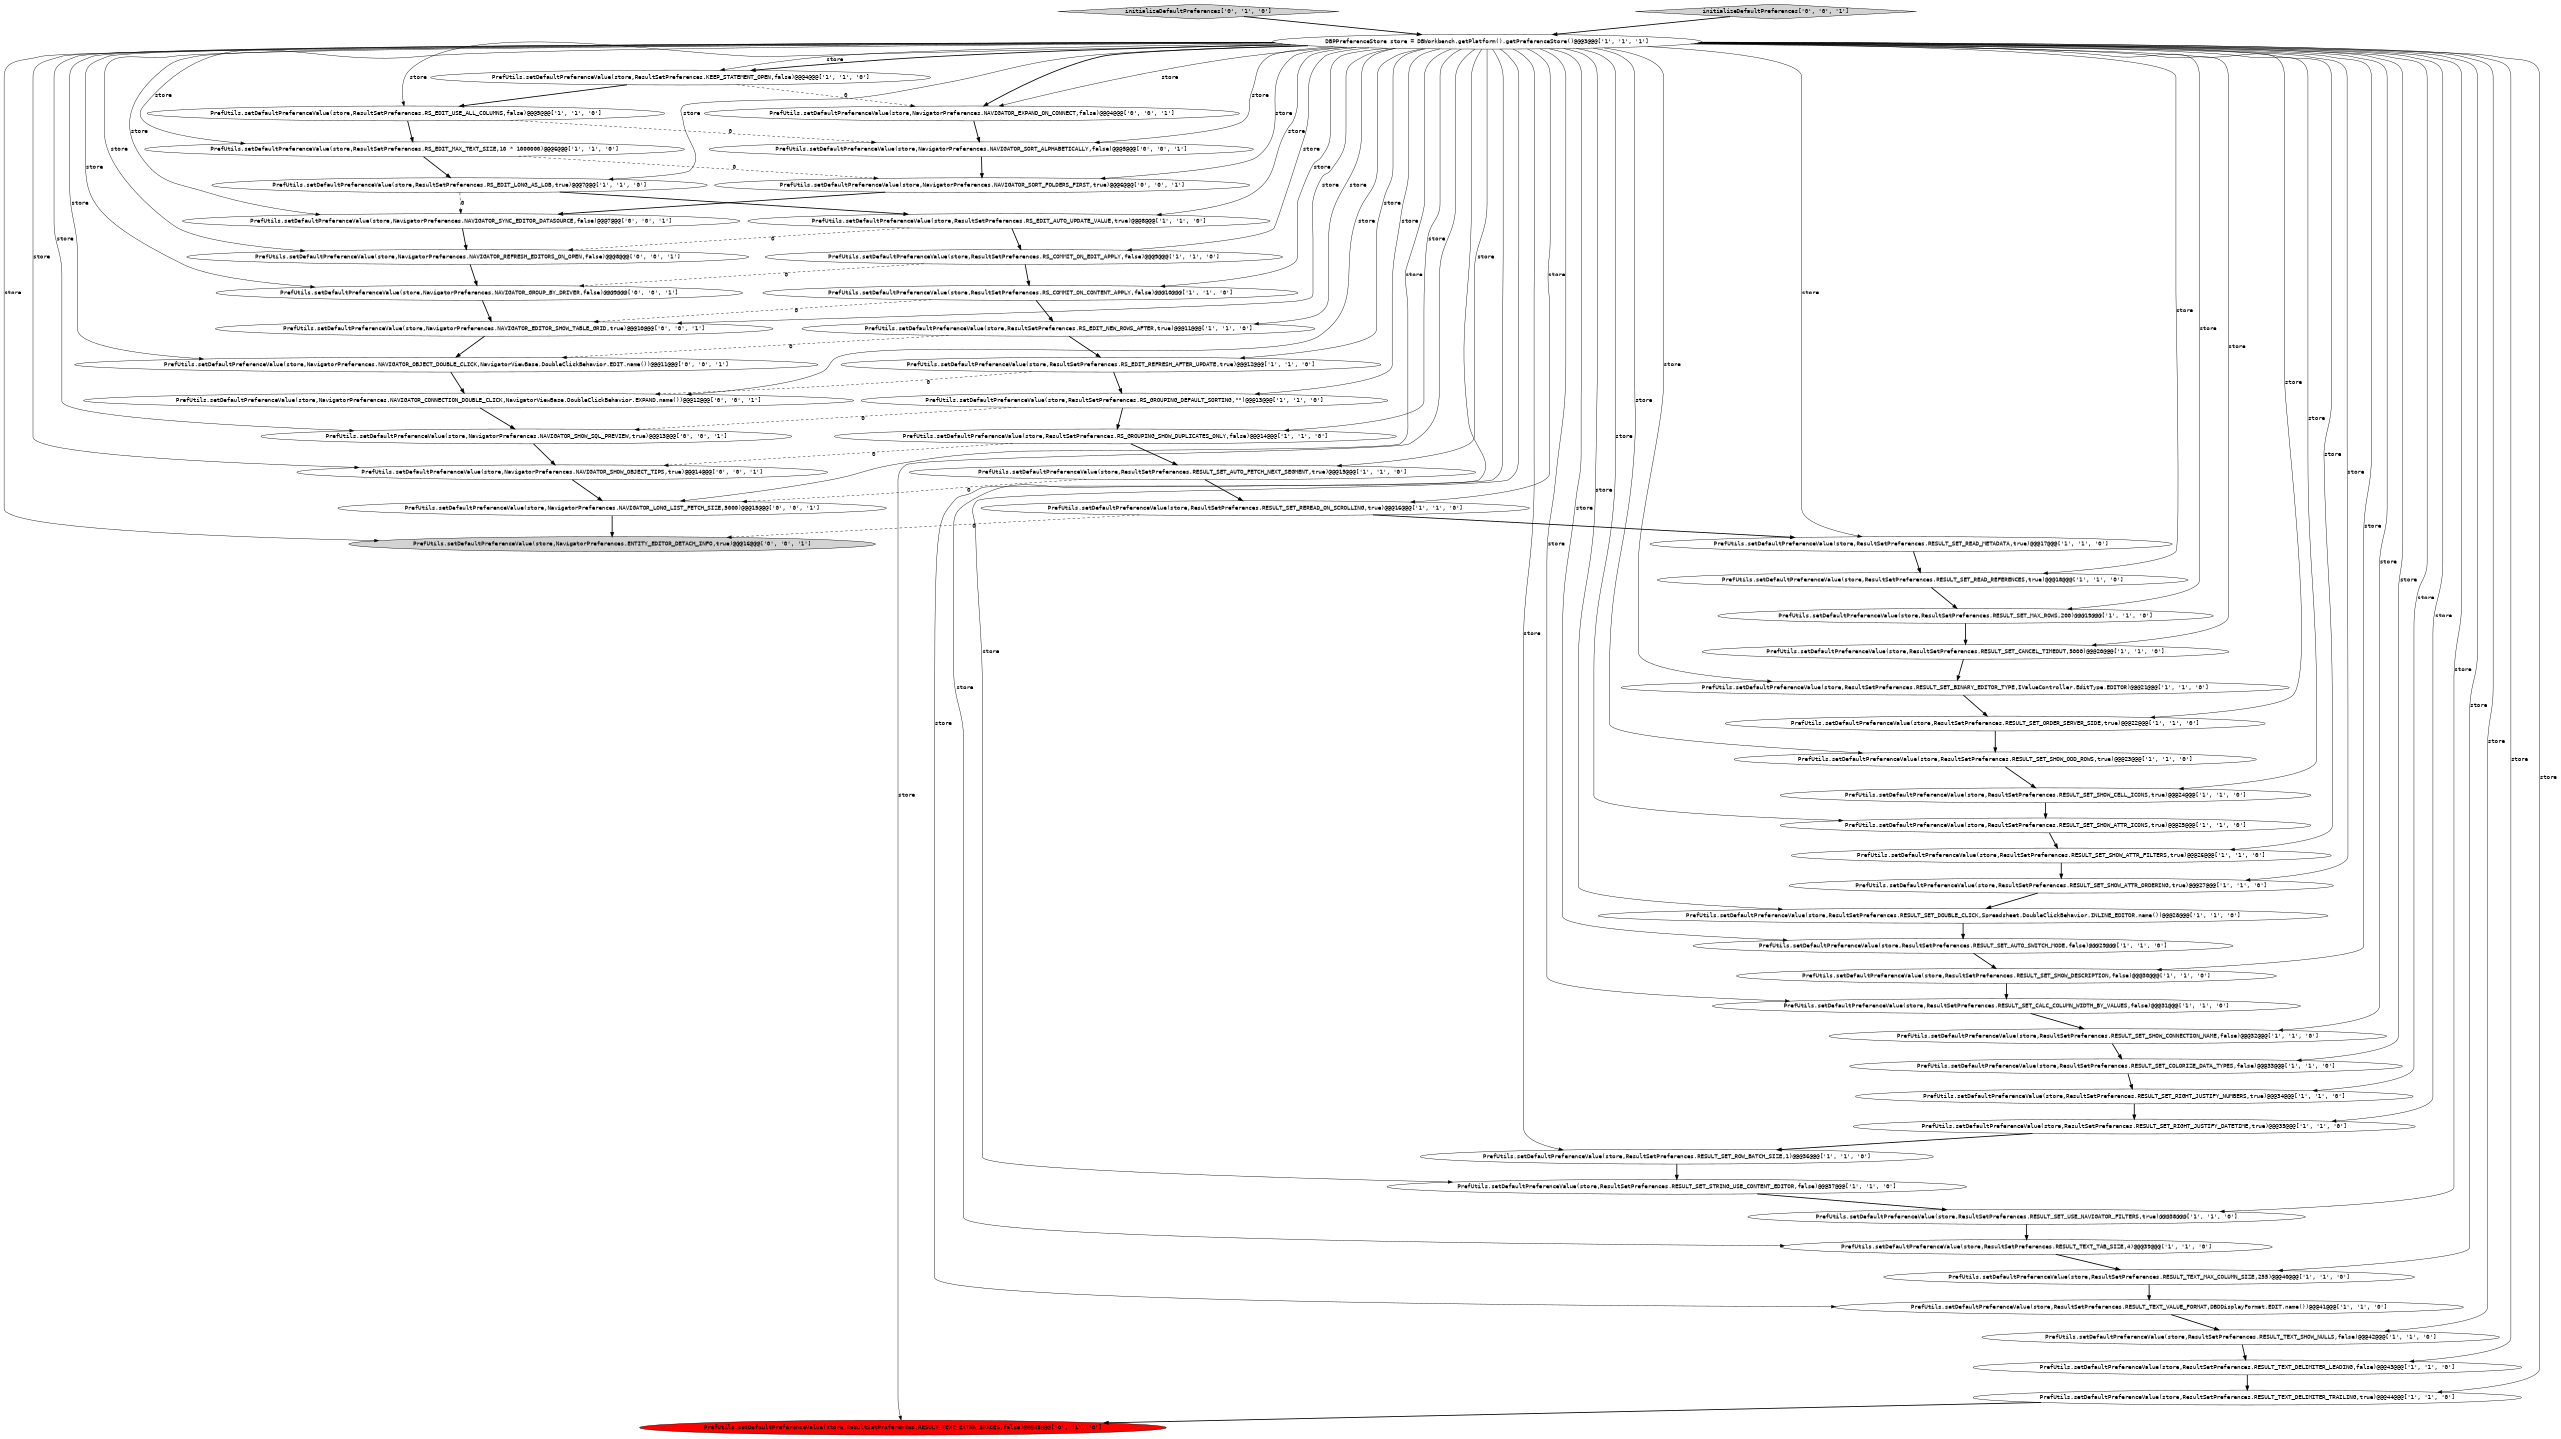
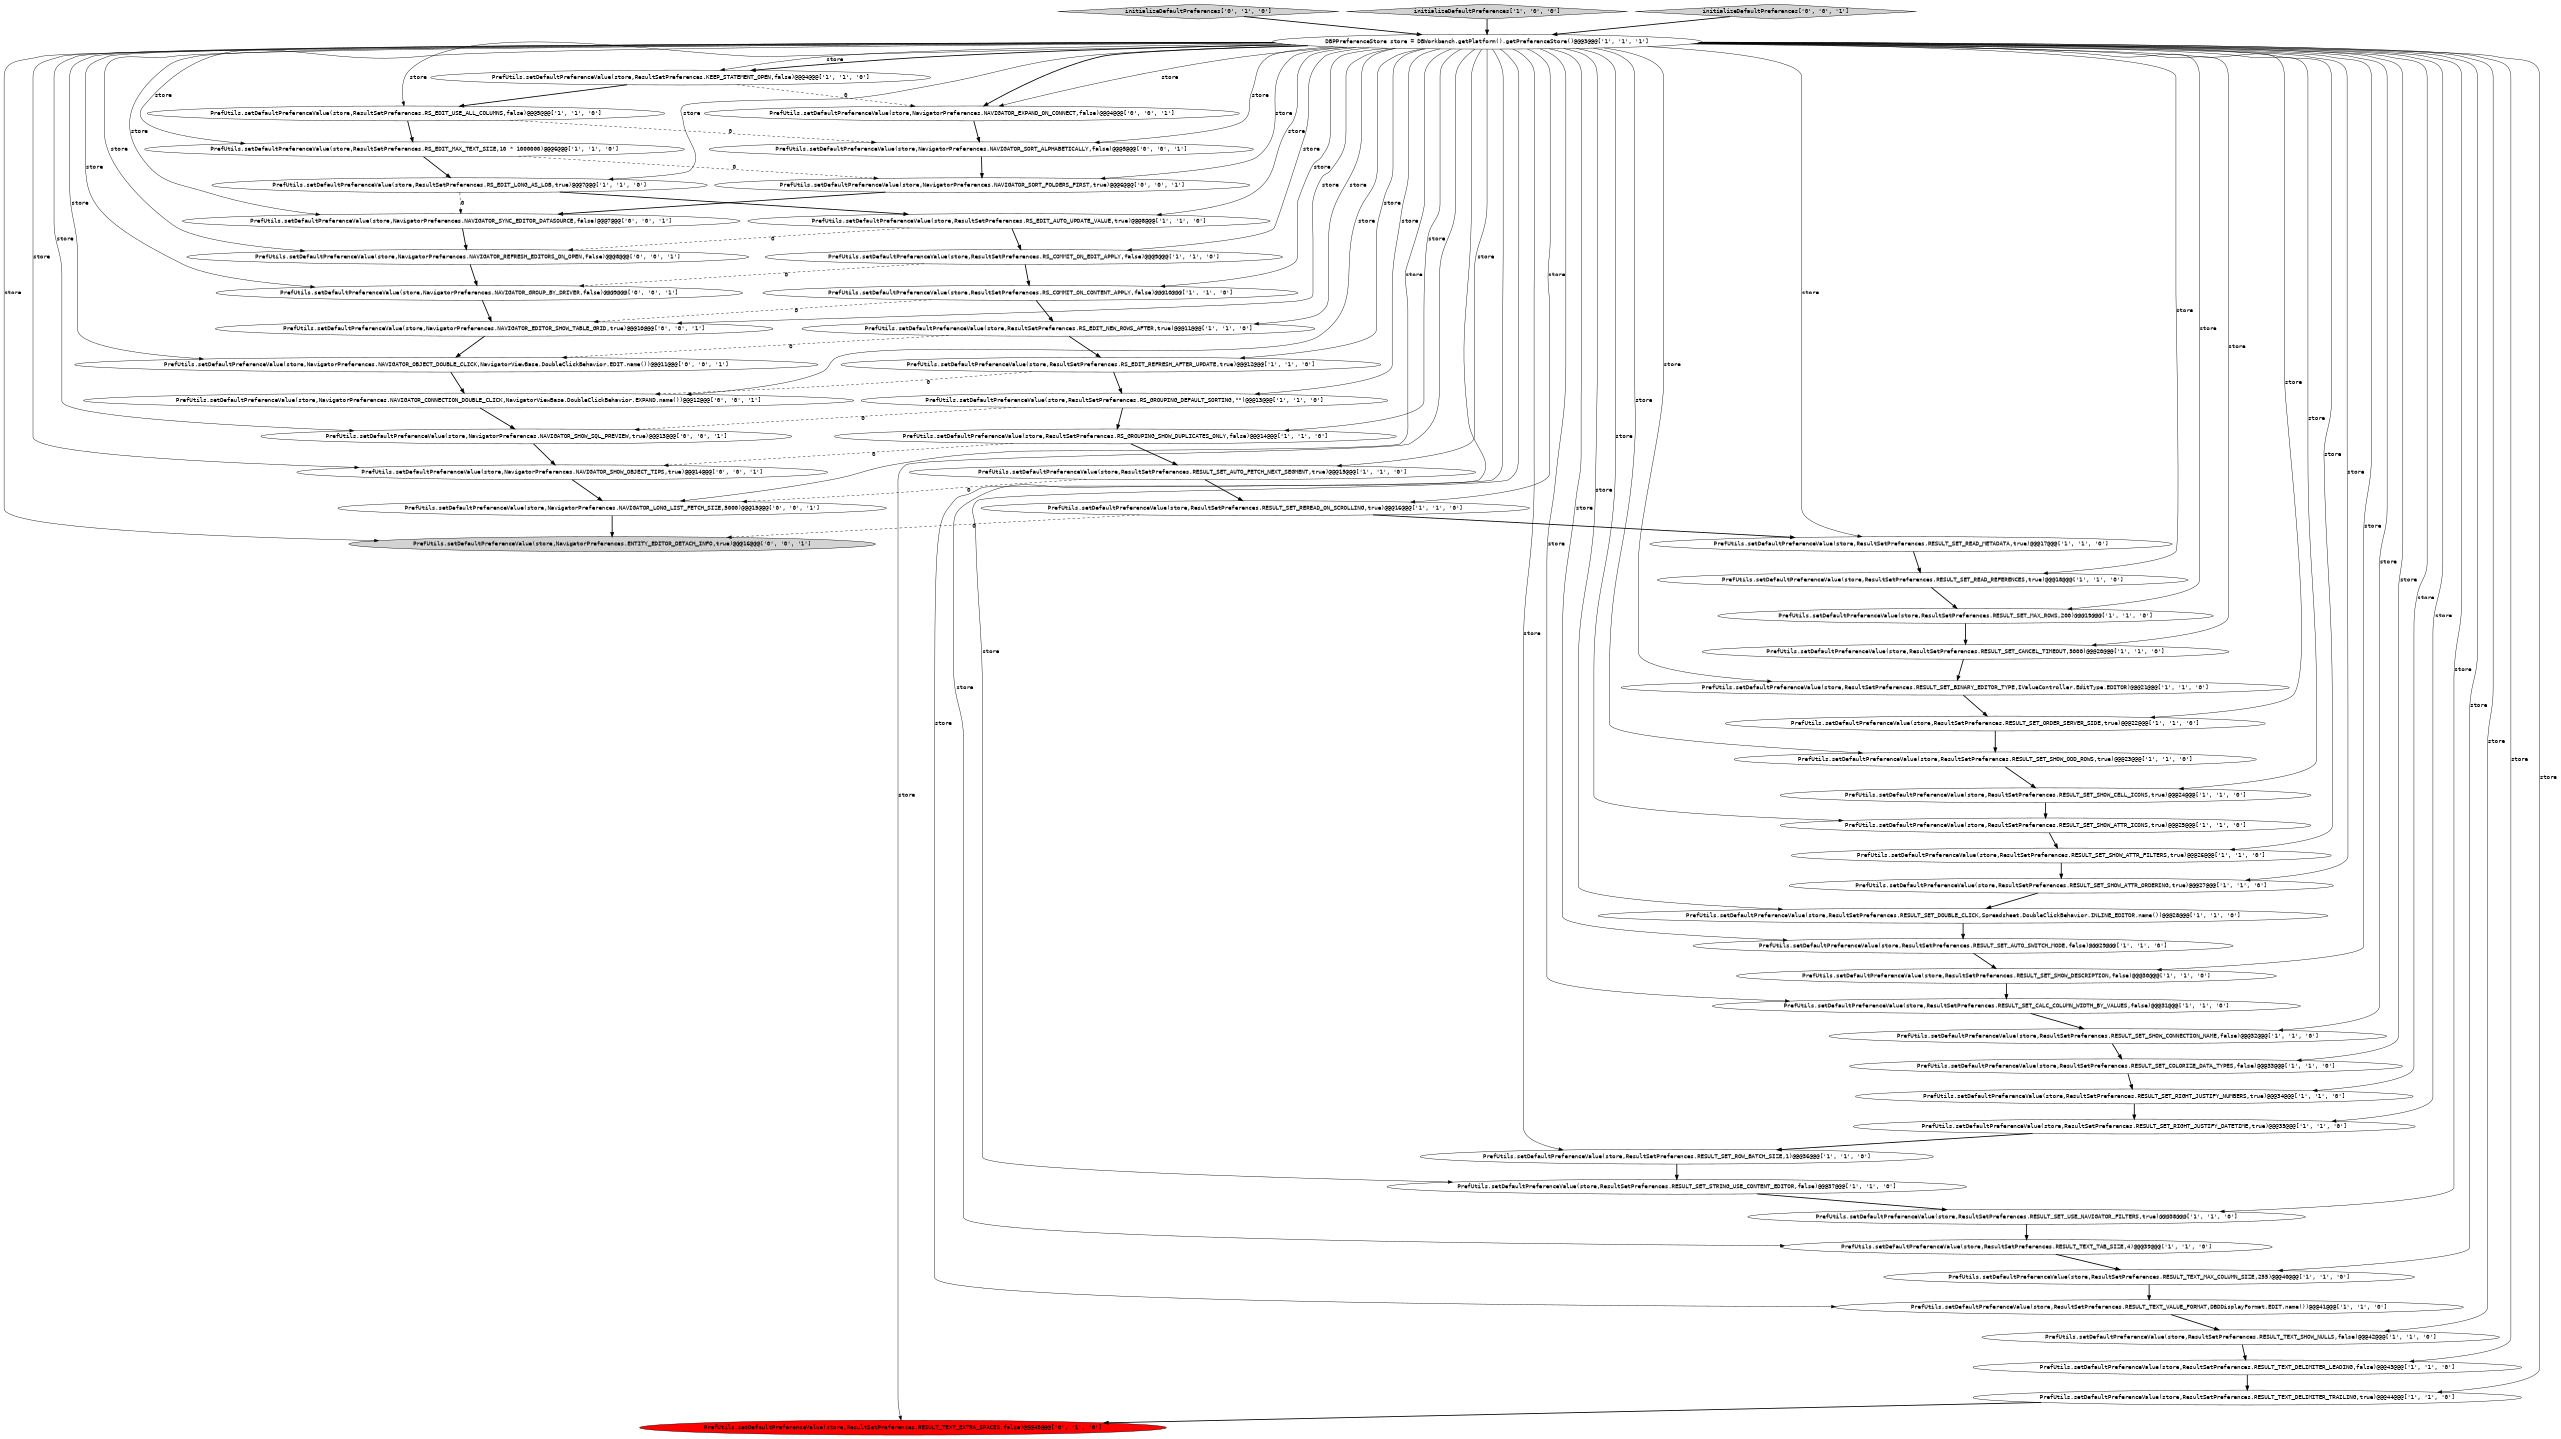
node "initializeDefaultPreferences['1', '0', '0']": added
